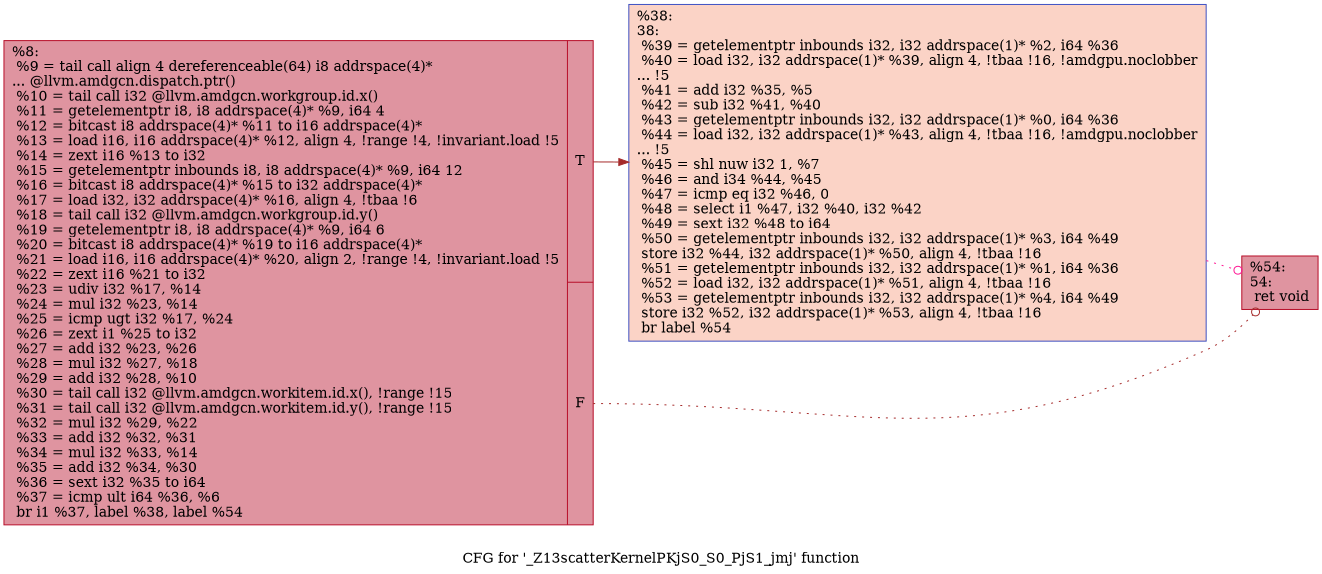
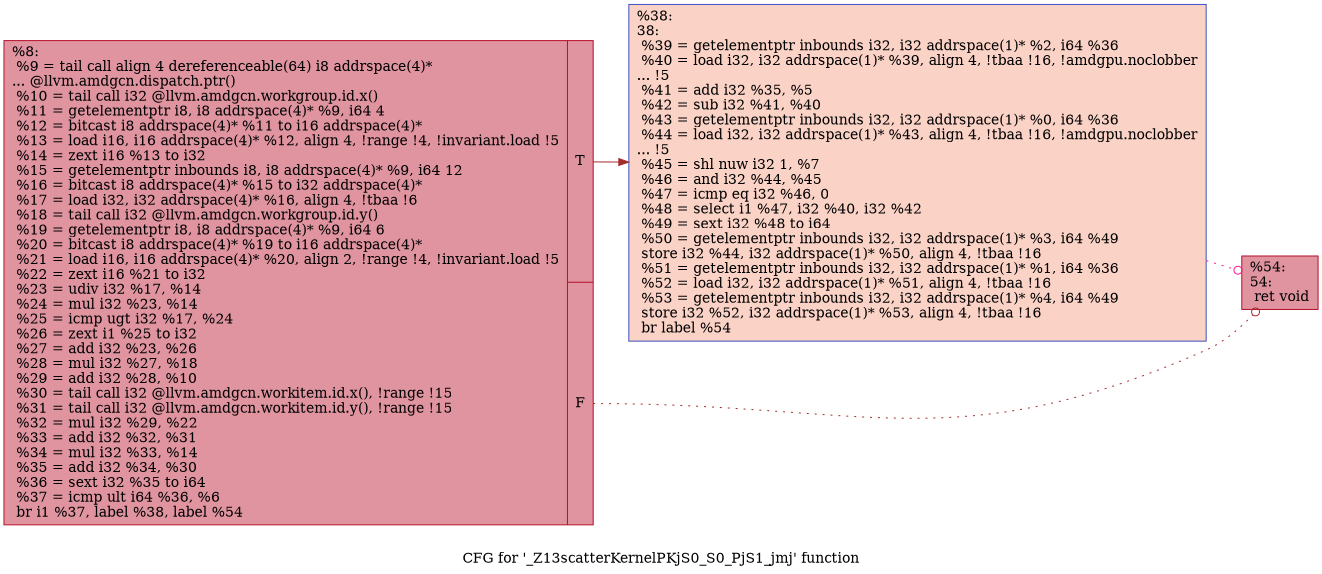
node "%38:": text "%46 = and i34 %44, %45" -> "%46 = and i32 %44, %45"
